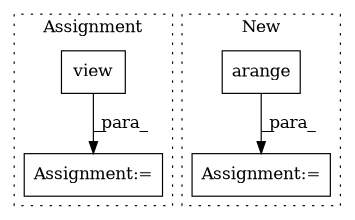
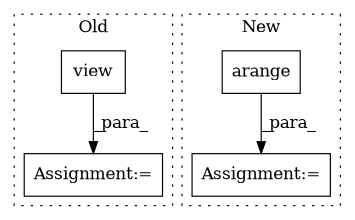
cluster "Assignment": label "Assignment" -> "Old"
